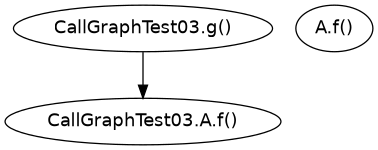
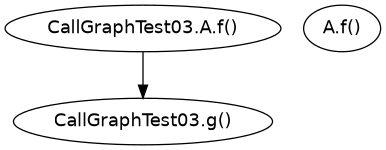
edge "CallGraphTest03.g()" -> "CallGraphTest03.A.f()": reversed
